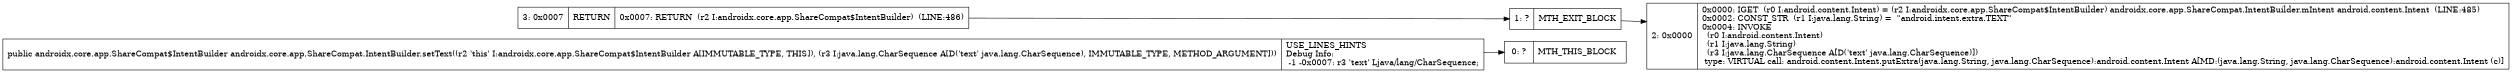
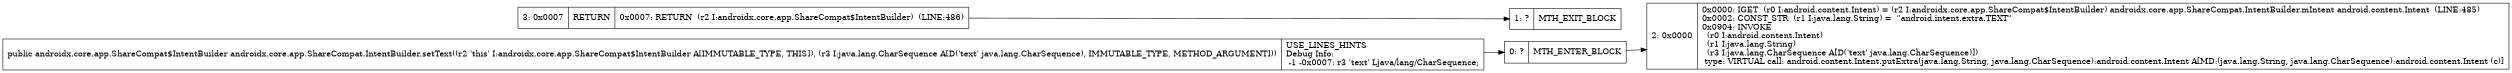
edge "1: ?" -> "2: 0x0000": now "0: ?" -> "2: 0x0000"
node "2: 0x0000": text "0x0004: INVOKE" -> "0x0904: INVOKE"
node "0: ?": text "MTH_THIS_BLOCK" -> "MTH_ENTER_BLOCK"
